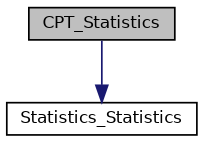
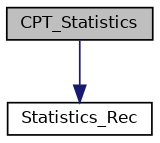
node "Statistics_Statistics": label "Statistics_Statistics" -> "Statistics_Rec"
